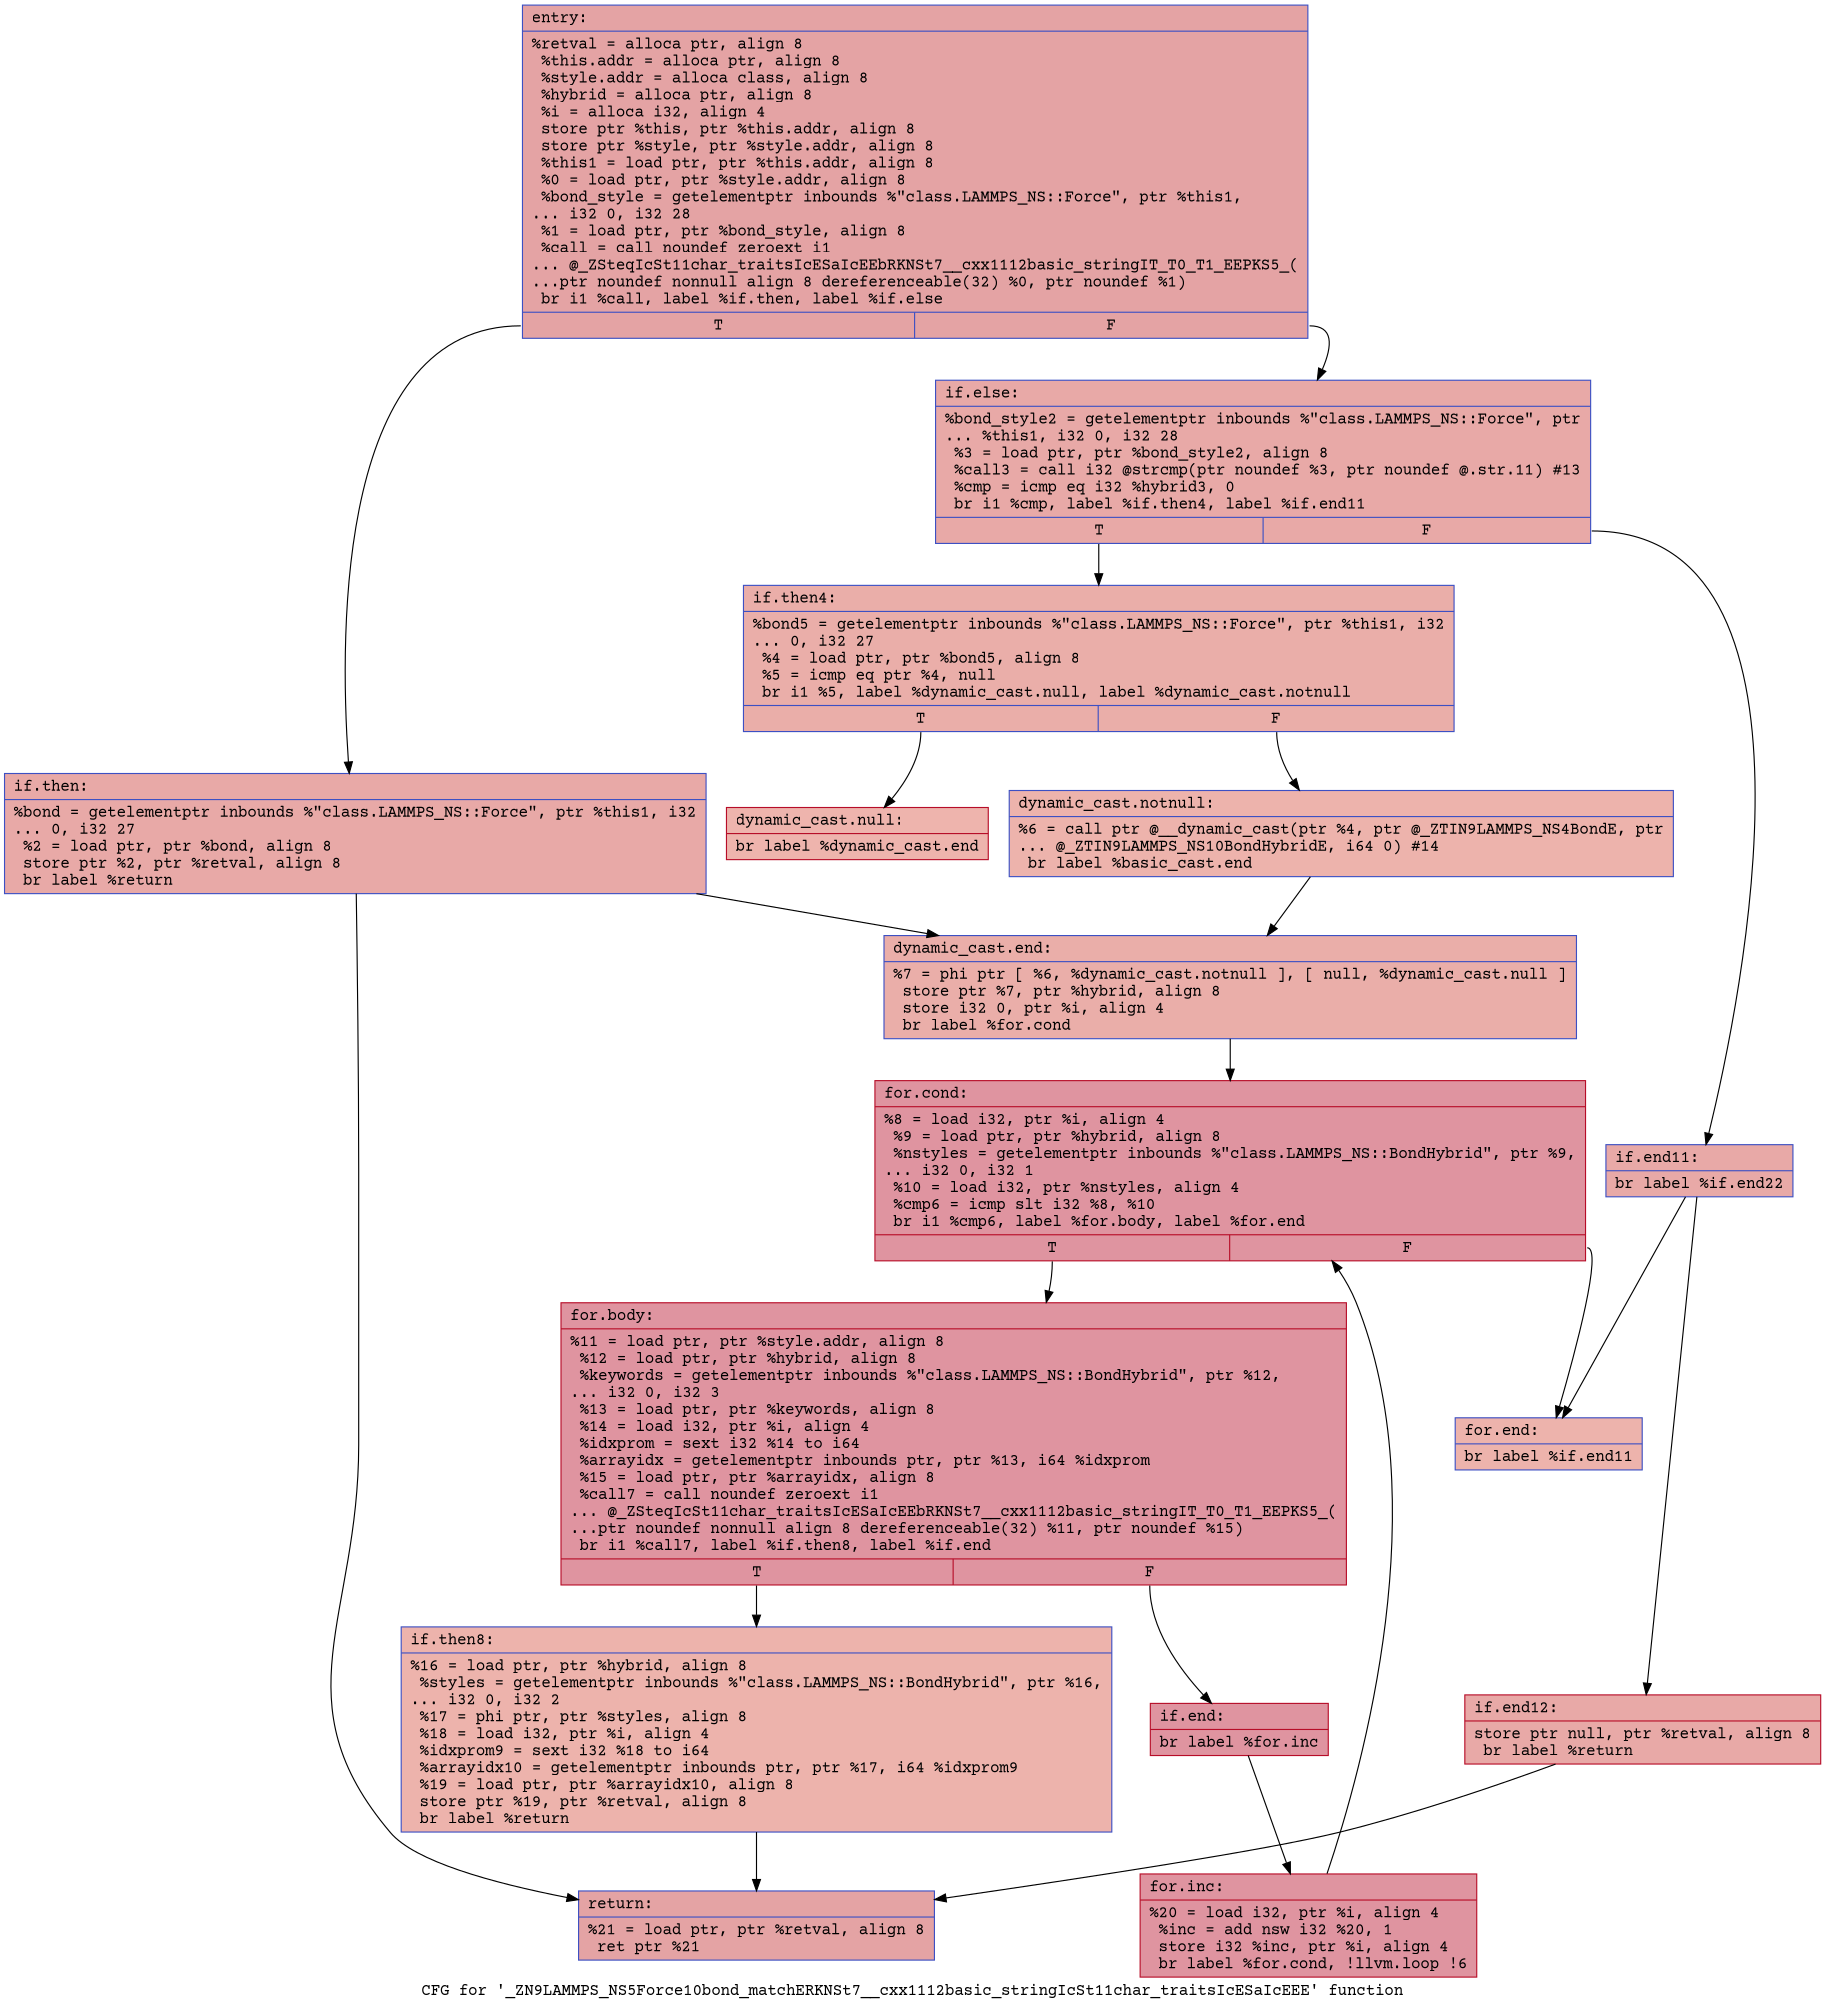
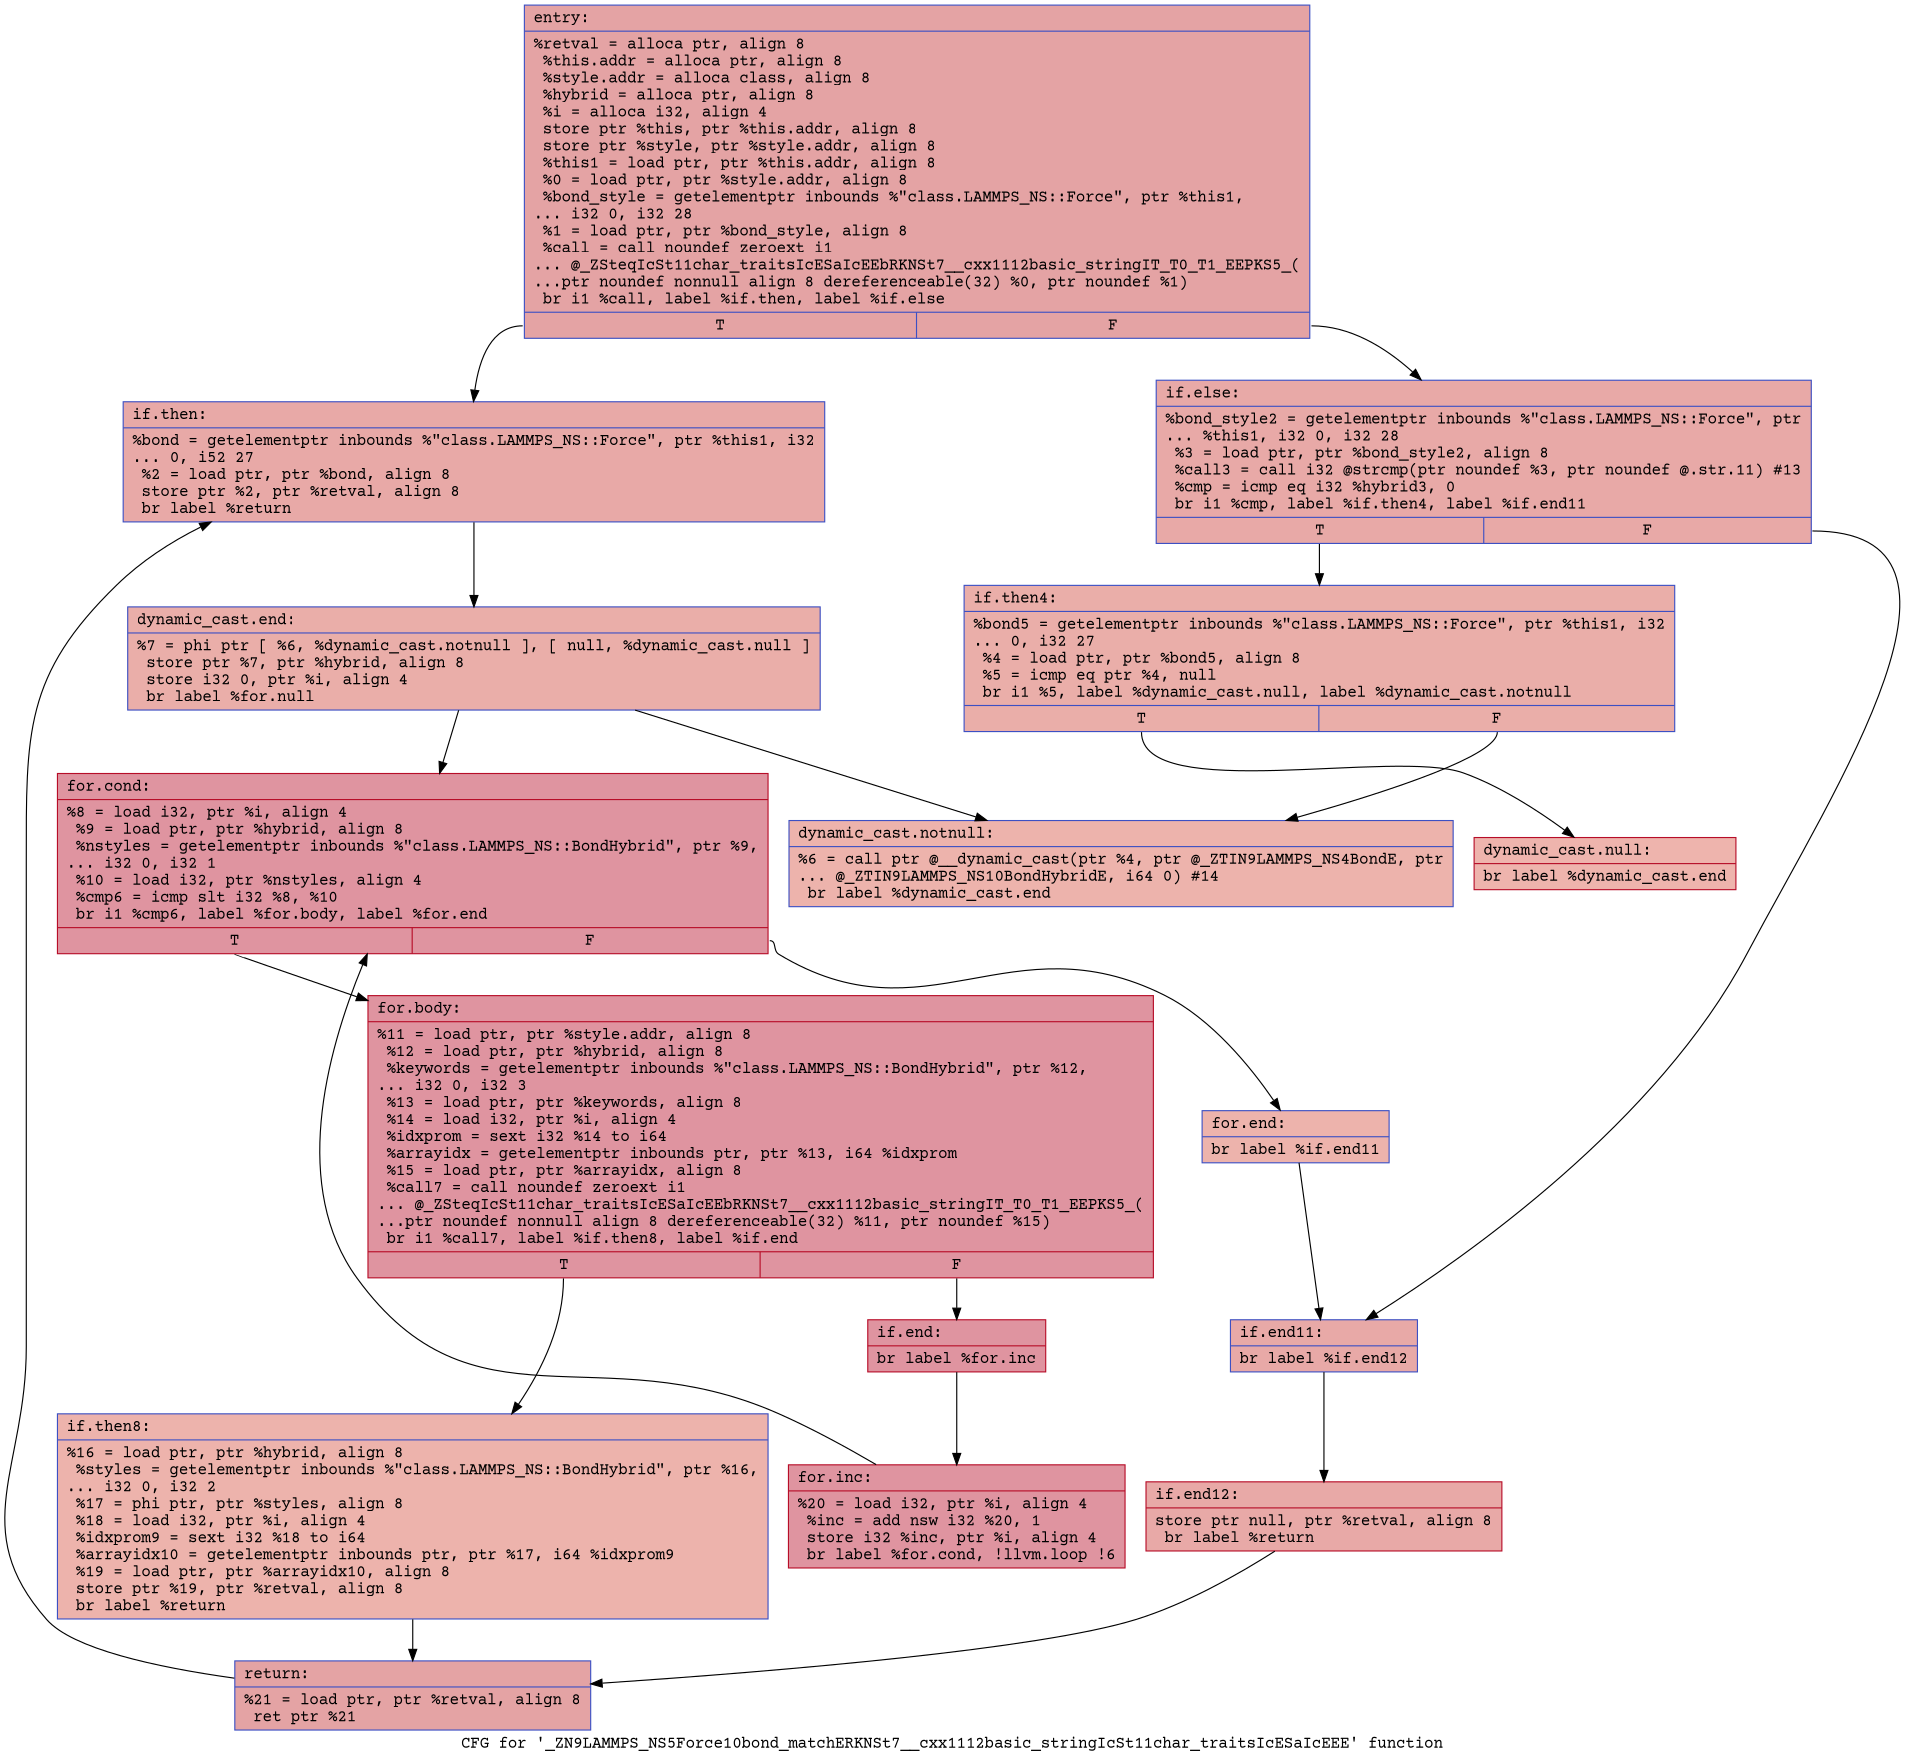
node "if.then:": text "... 0, i32 27" -> "... 0, i52 27"
node "dynamic_cast.notnull:": text "br label %basic_cast.end" -> "br label %dynamic_cast.end"
edge "dynamic_cast.notnull:" -> "dynamic_cast.end:": reversed
node "dynamic_cast.end:": text "br label %for.cond" -> "br label %for.null"
node "if.end11:": text "br label %if.end22" -> "br label %if.end12"
edge "if.end11:" -> "for.end:": reversed
edge "if.then:" -> "return:": reversed
